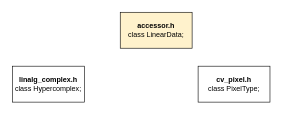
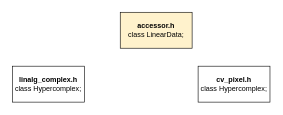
node "cv_pixel.h class PixelType;": label "cv_pixel.h class PixelType;" -> "cv_pixel.h class Hypercomplex;"
